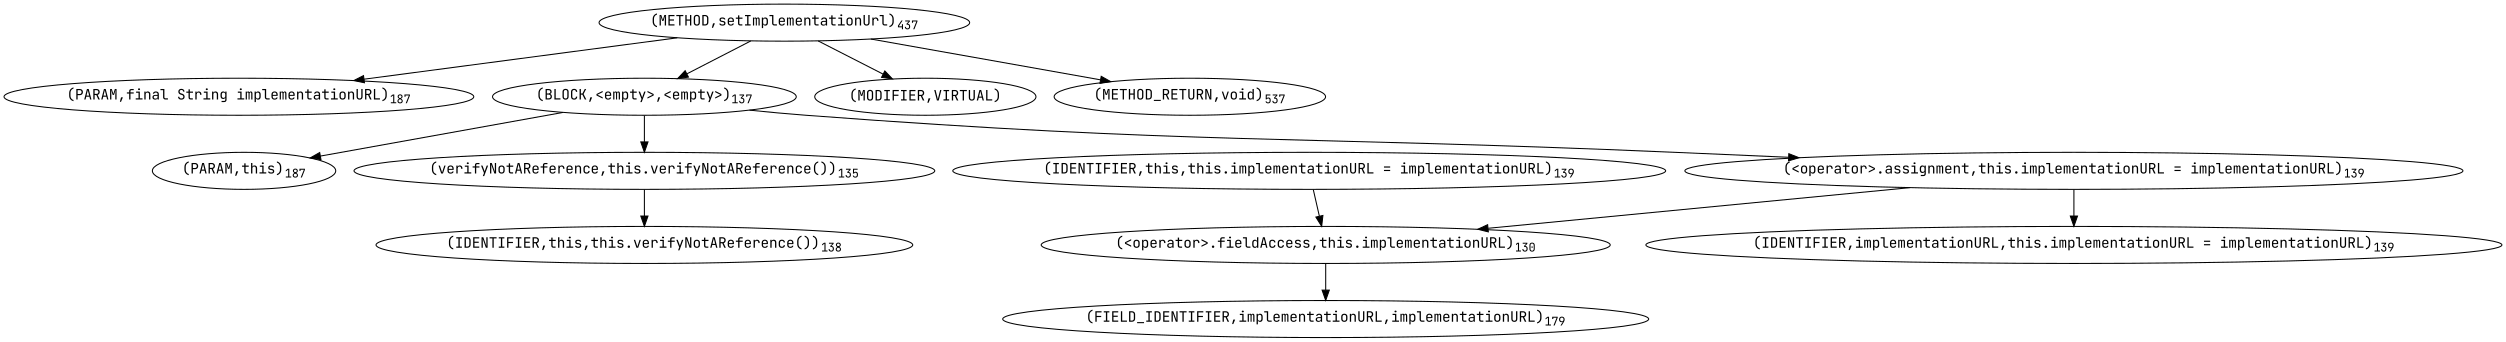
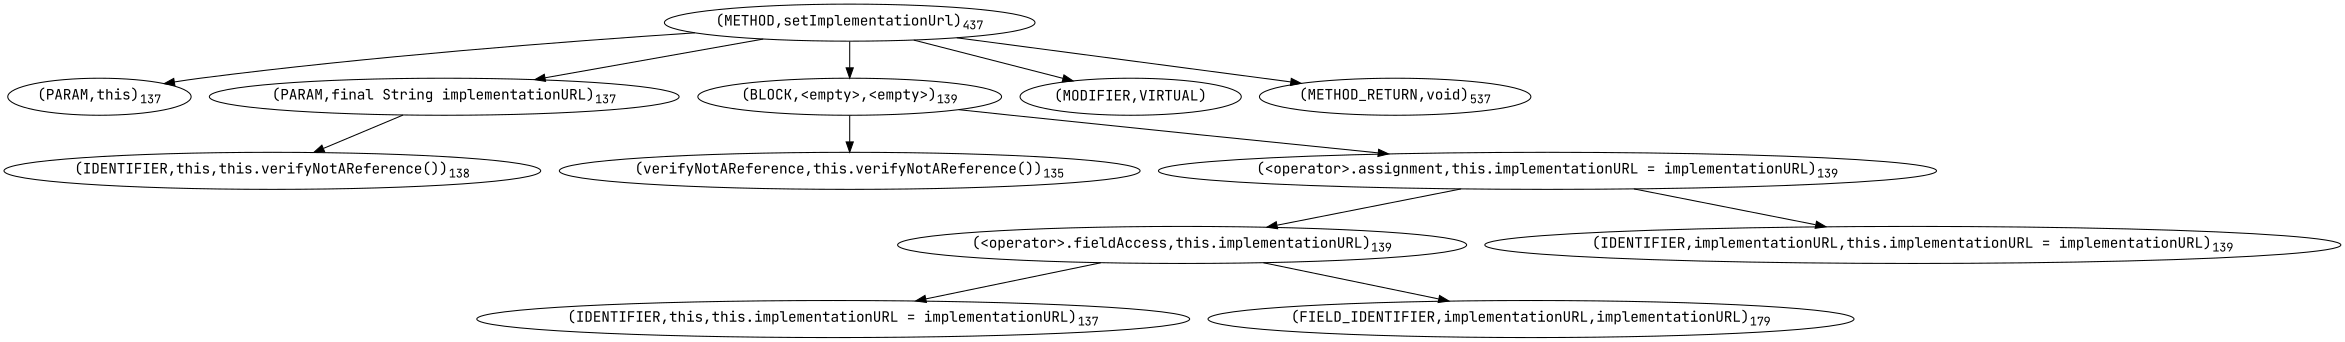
node "(PARAM,final String implementationURL)": text "187" -> "137"
node "(BLOCK,<empty>,<empty>)": text "137" -> "139"
edge "(BLOCK,<empty>,<empty>)" -> "(PARAM,this)": now "(METHOD,setImplementationUrl)" -> "(PARAM,this)"
node "(PARAM,this)": text "187" -> "137"
node "(IDENTIFIER,this,this.implementationURL = implementationURL)": text "139" -> "137"
edge "(verifyNotAReference,this.verifyNotAReference())" -> "(IDENTIFIER,this,this.verifyNotAReference())": now "(PARAM,final String implementationURL)" -> "(IDENTIFIER,this,this.verifyNotAReference())"
edge "(IDENTIFIER,this,this.implementationURL = implementationURL)" -> "(<operator>.fieldAccess,this.implementationURL)": reversed
node "(<operator>.fieldAccess,this.implementationURL)": text "130" -> "139"
